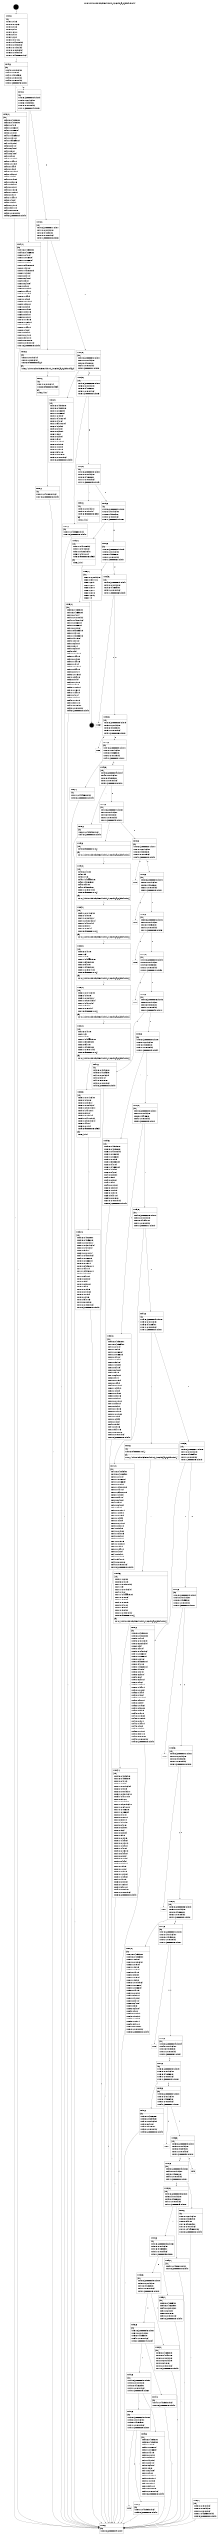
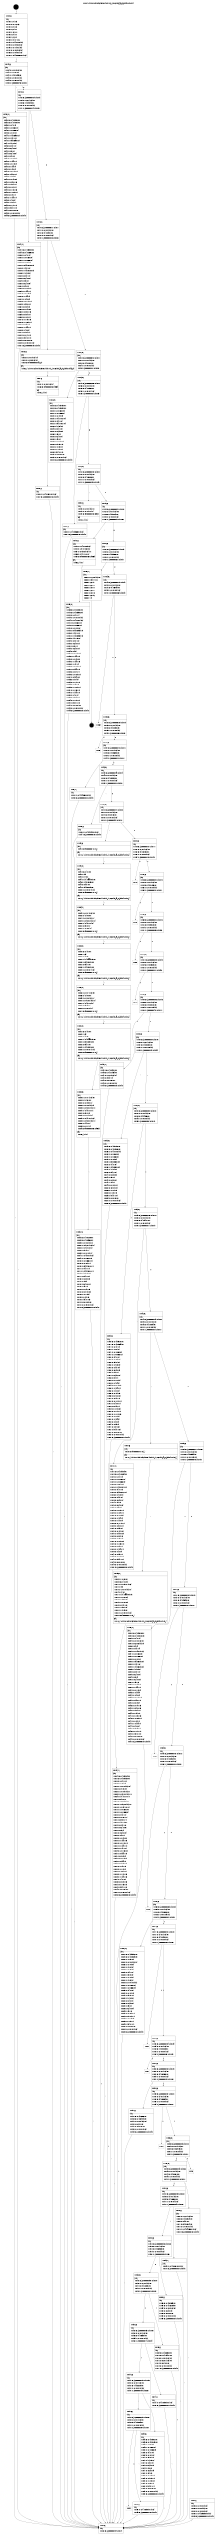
node "0x402591": added
